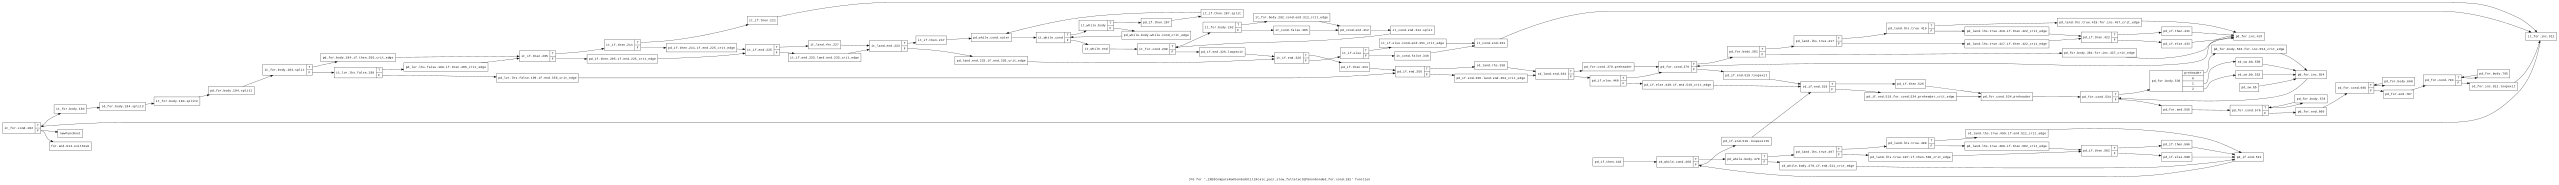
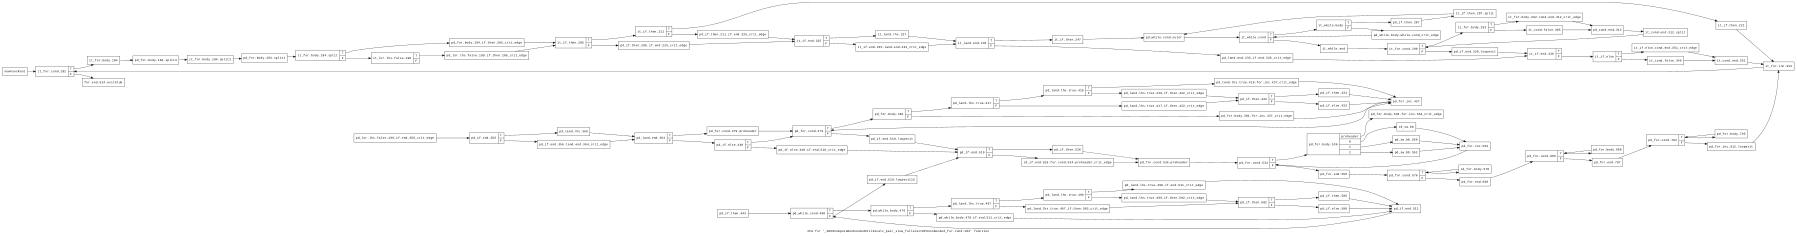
edge "pd_for.body.536.for.inc.554_crit_edge" -> "pd_for.inc.554": removed
node "pd_if.then.333": removed
edge "it_lor.lhs.false.199" -> "pd_lor.lhs.false.199.if.end.356_crit_edge": removed
edge "it_for.cond.182" -> "newFuncRoot": reversed
edge "pd_for.body.536" -> "pd_sw.bb": added
